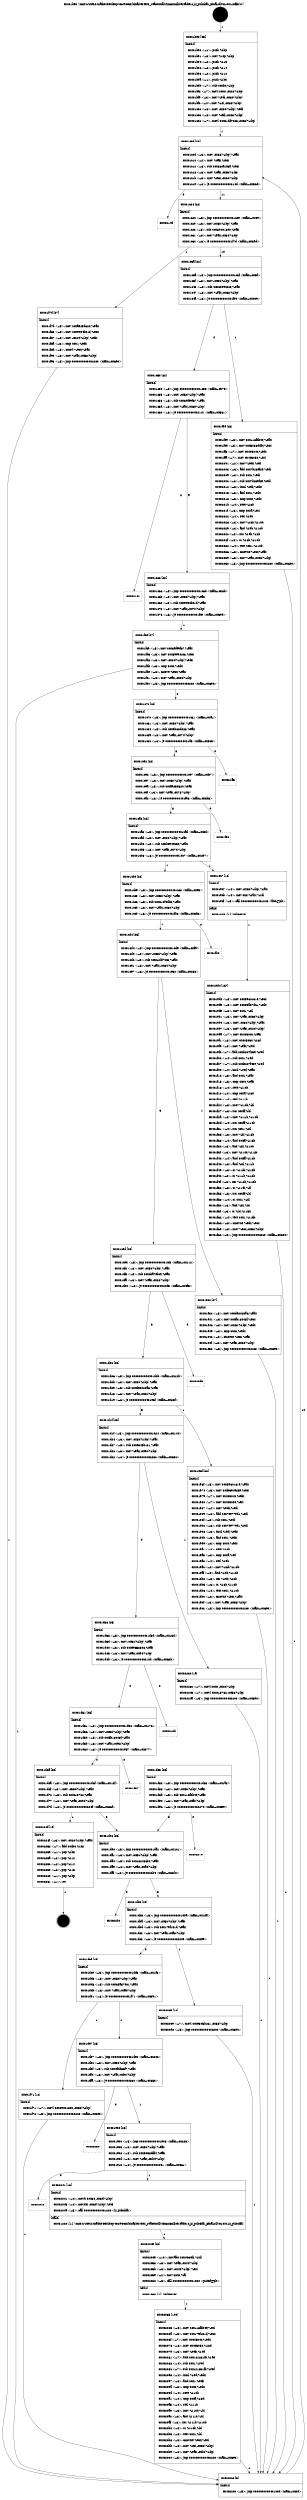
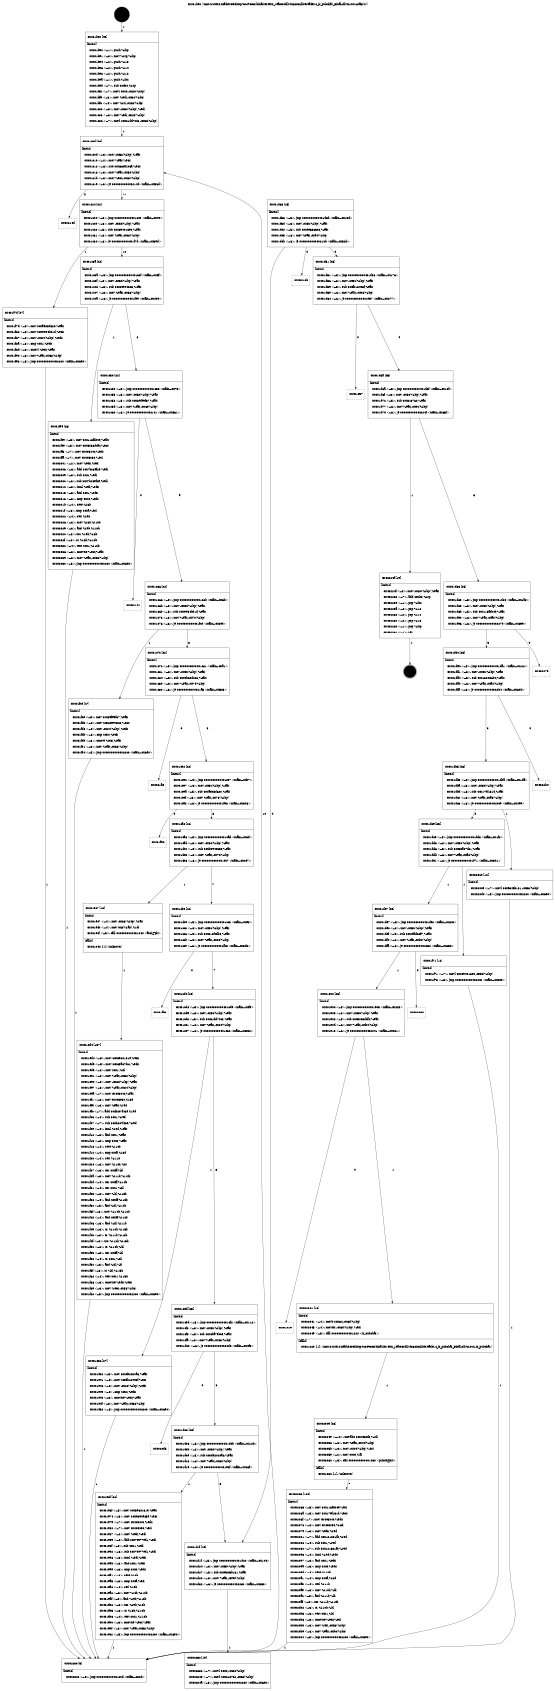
edge "0x401fce [27]" -> "0x401c7c [22]": now "0x401c66 [22]" -> "0x401c7c [22]"
edge "0x401d1f [25]" -> "0x401d38 [25]": reversed
edge "0x401d6a [25]" -> "0x401d9c [25]": now "0x401d6a [25]" -> "0x401d83 [25]"
edge "0x40223c [19]" -> "0x4022c0 [5]": removed, label "1"
